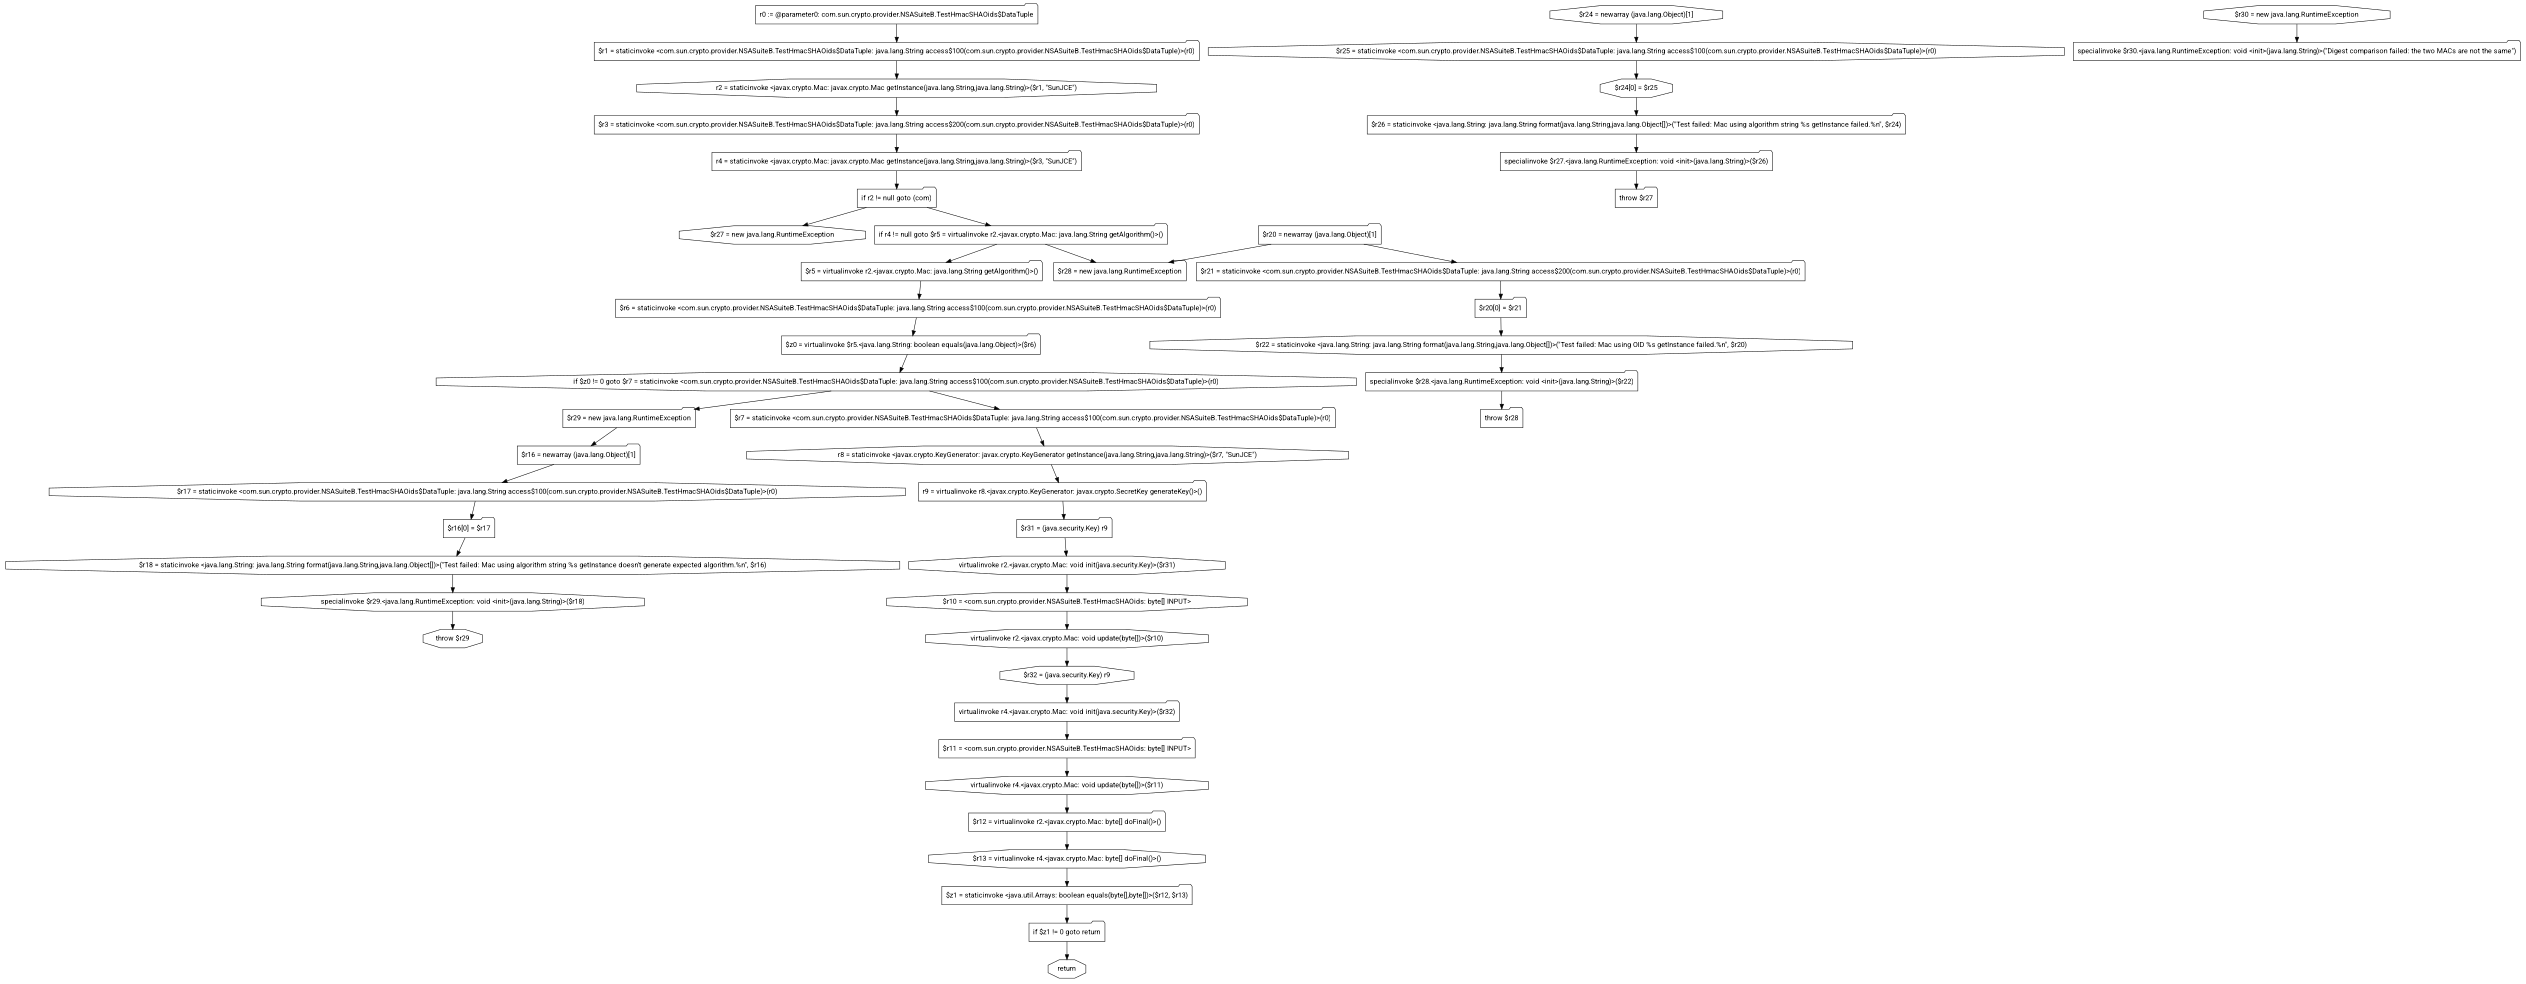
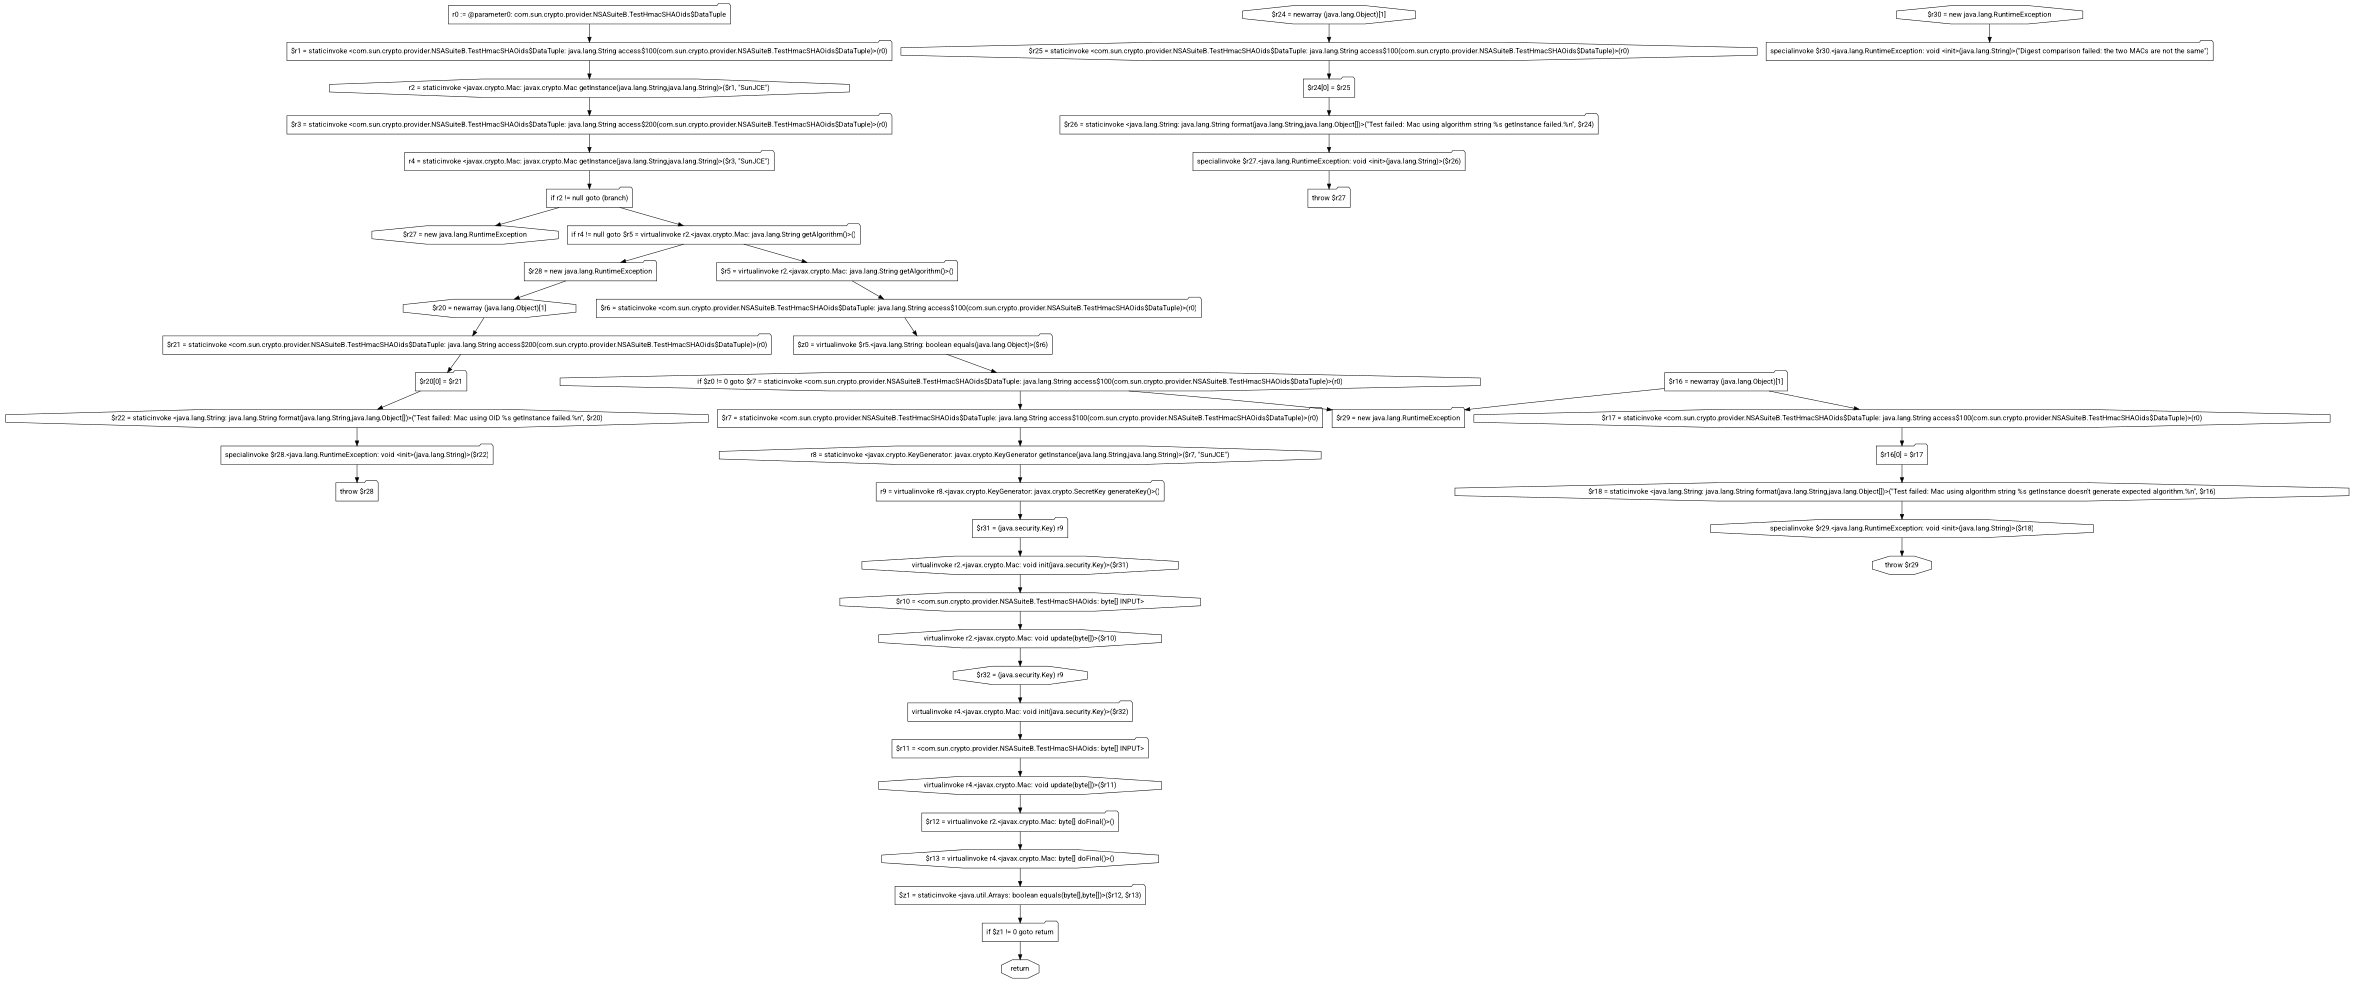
node "$r24[0] = $r25": shape octagon -> folder
node "if r2 != null goto (com)": label "if r2 != null goto (com)" -> "if r2 != null goto (branch)"
node "$r20 = newarray (java.lang.Object)[1]": shape folder -> octagon
edge "$r20 = newarray (java.lang.Object)[1]" -> "$r28 = new java.lang.RuntimeException": reversed
edge "$r29 = new java.lang.RuntimeException" -> "$r16 = newarray (java.lang.Object)[1]": reversed
